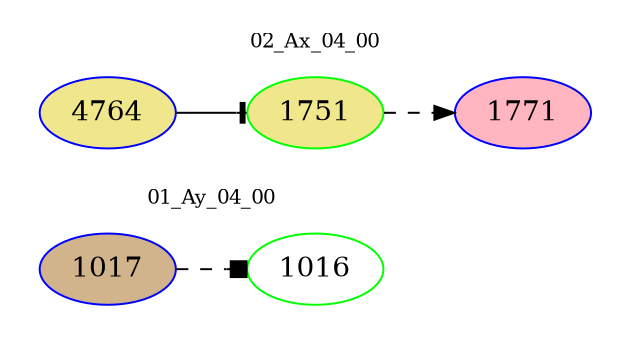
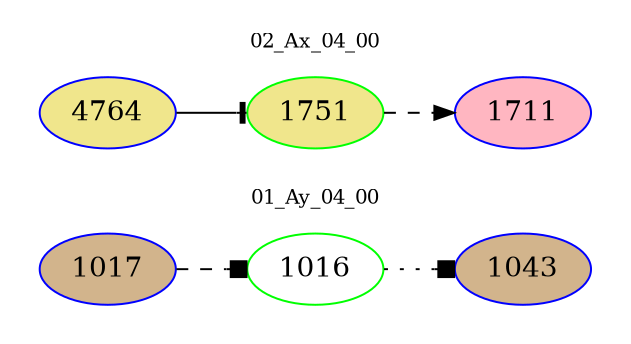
node "1771": label "1771" -> "1711"
node "1043": added
